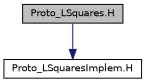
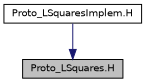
edge "Proto_LSquares.H" -> "Proto_LSquaresImplem.H": reversed
